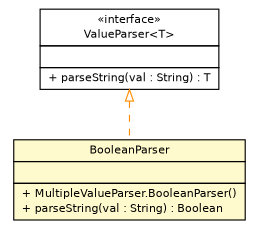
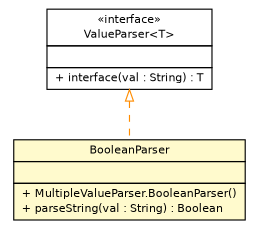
node "ValueParser<T>": text "+ parseString(val : String) : T" -> "+ interface(val : String) : T"
